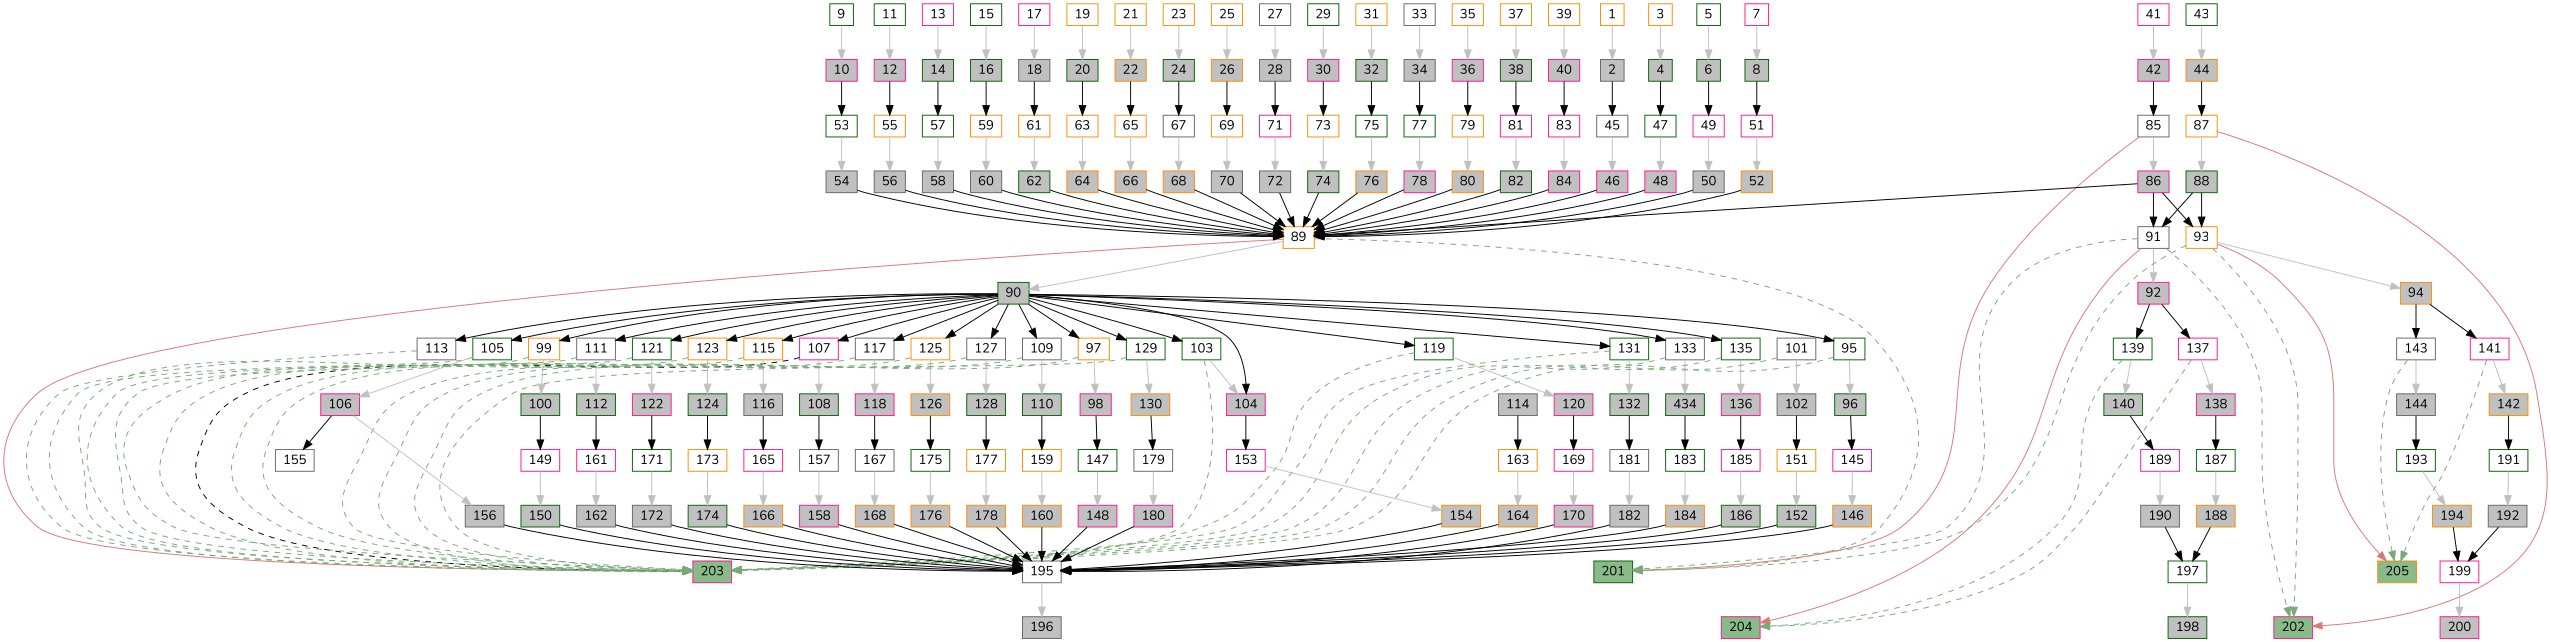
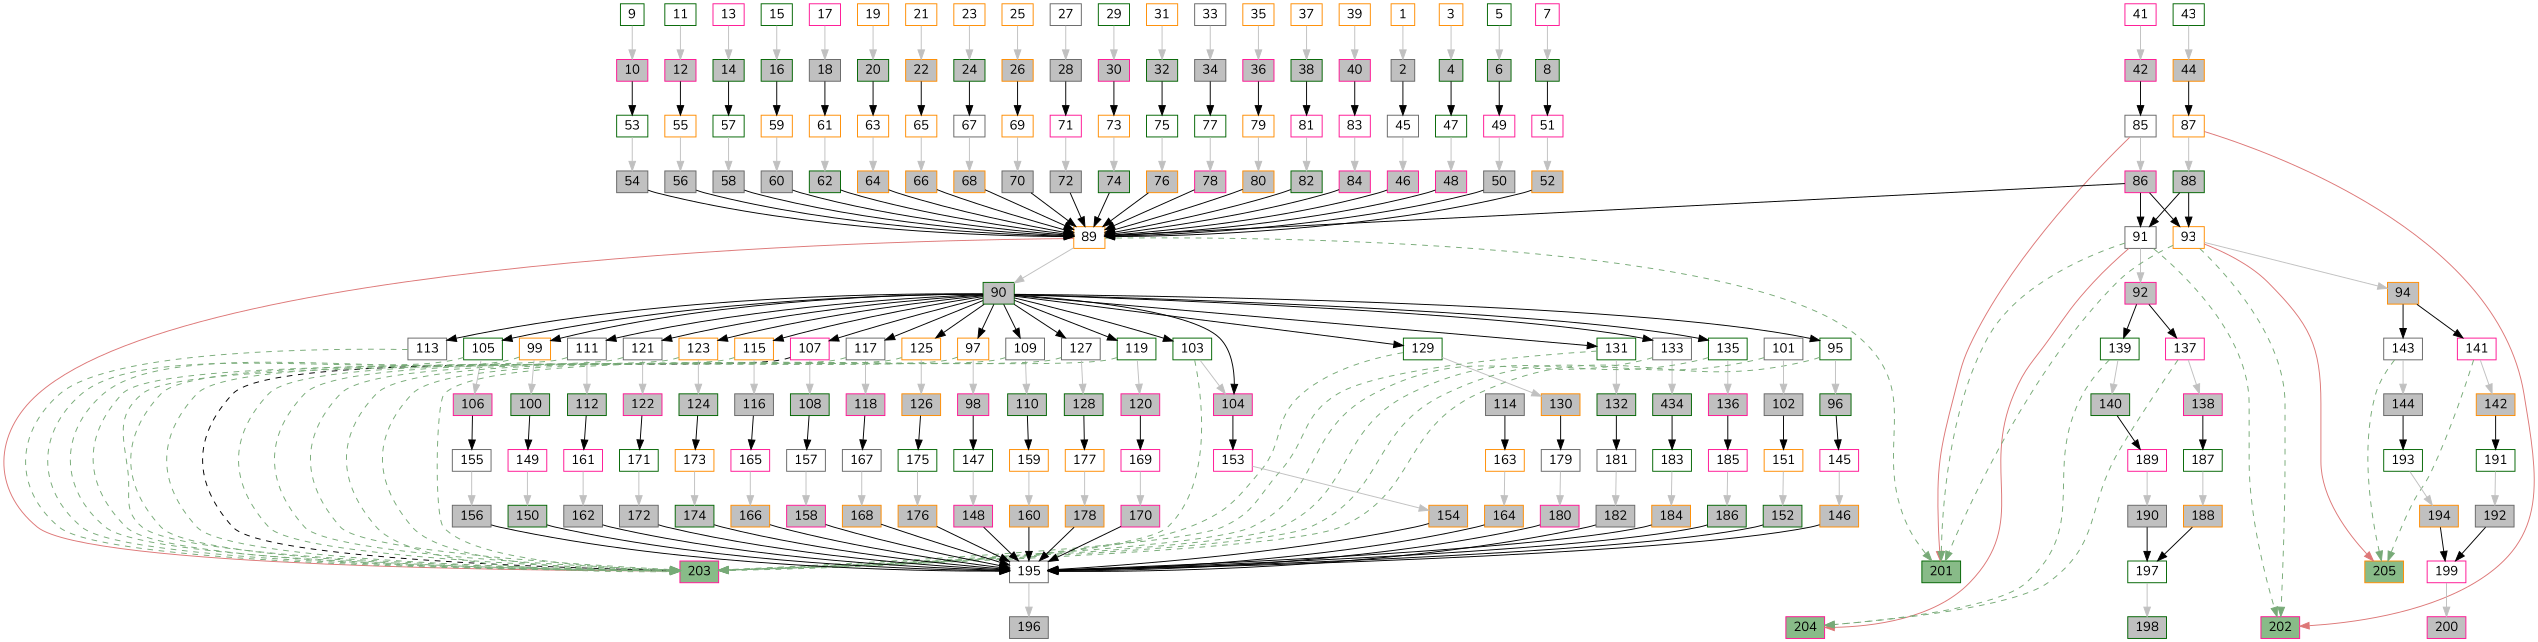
node "121": color darkgreen -> gray40
edge "106" -> "156": now "155" -> "156"
